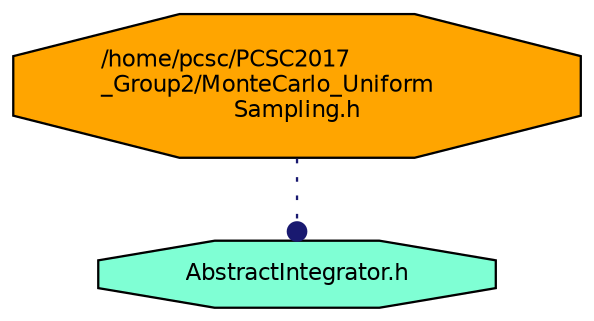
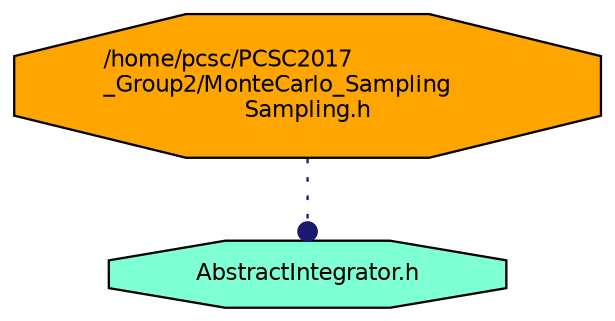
node "/home/pcsc/PCSC2017 _Group2/MonteCarlo_Uniform Sampling.h": label "/home/pcsc/PCSC2017 _Group2/MonteCarlo_Uniform Sampling.h" -> "/home/pcsc/PCSC2017 _Group2/MonteCarlo_Sampling Sampling.h"
